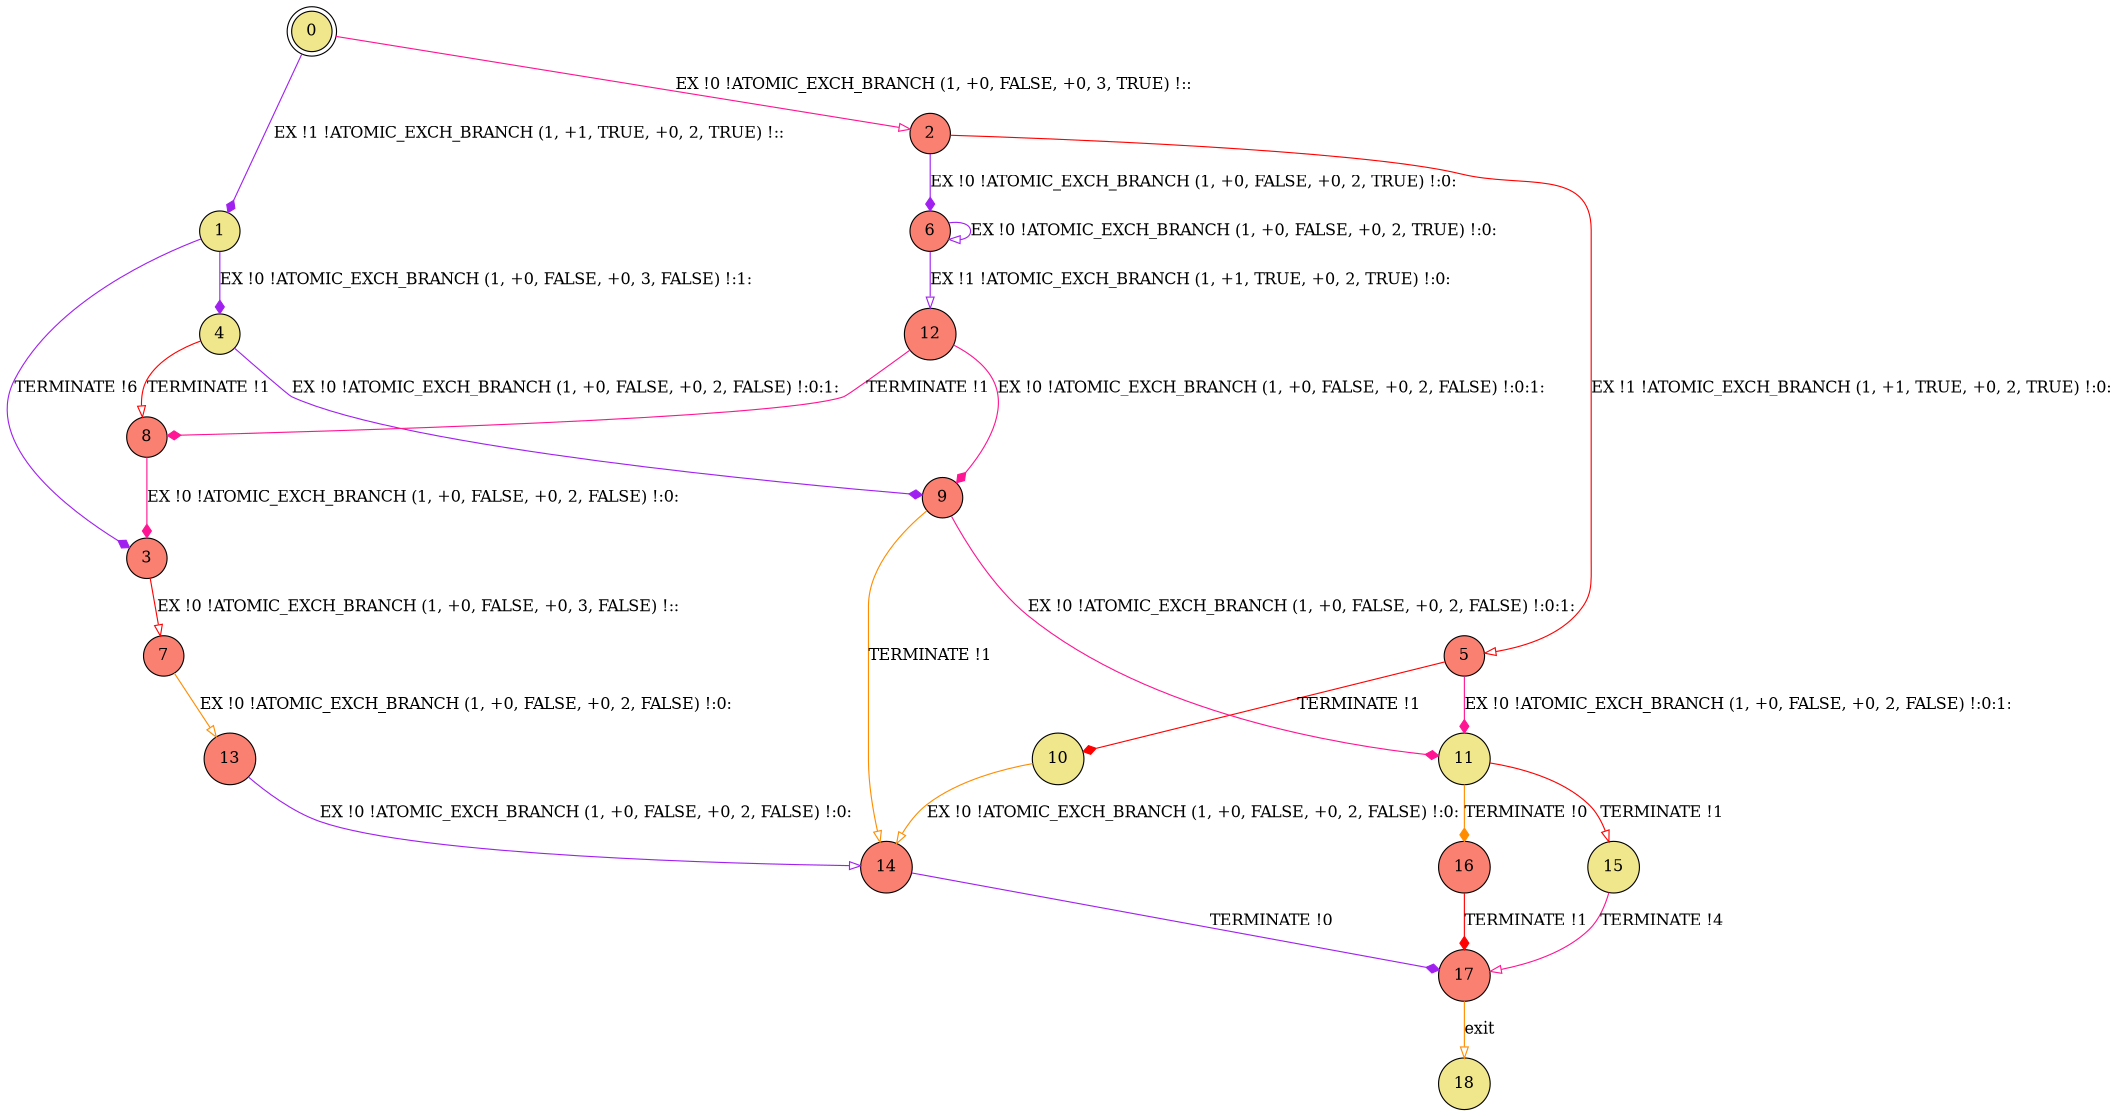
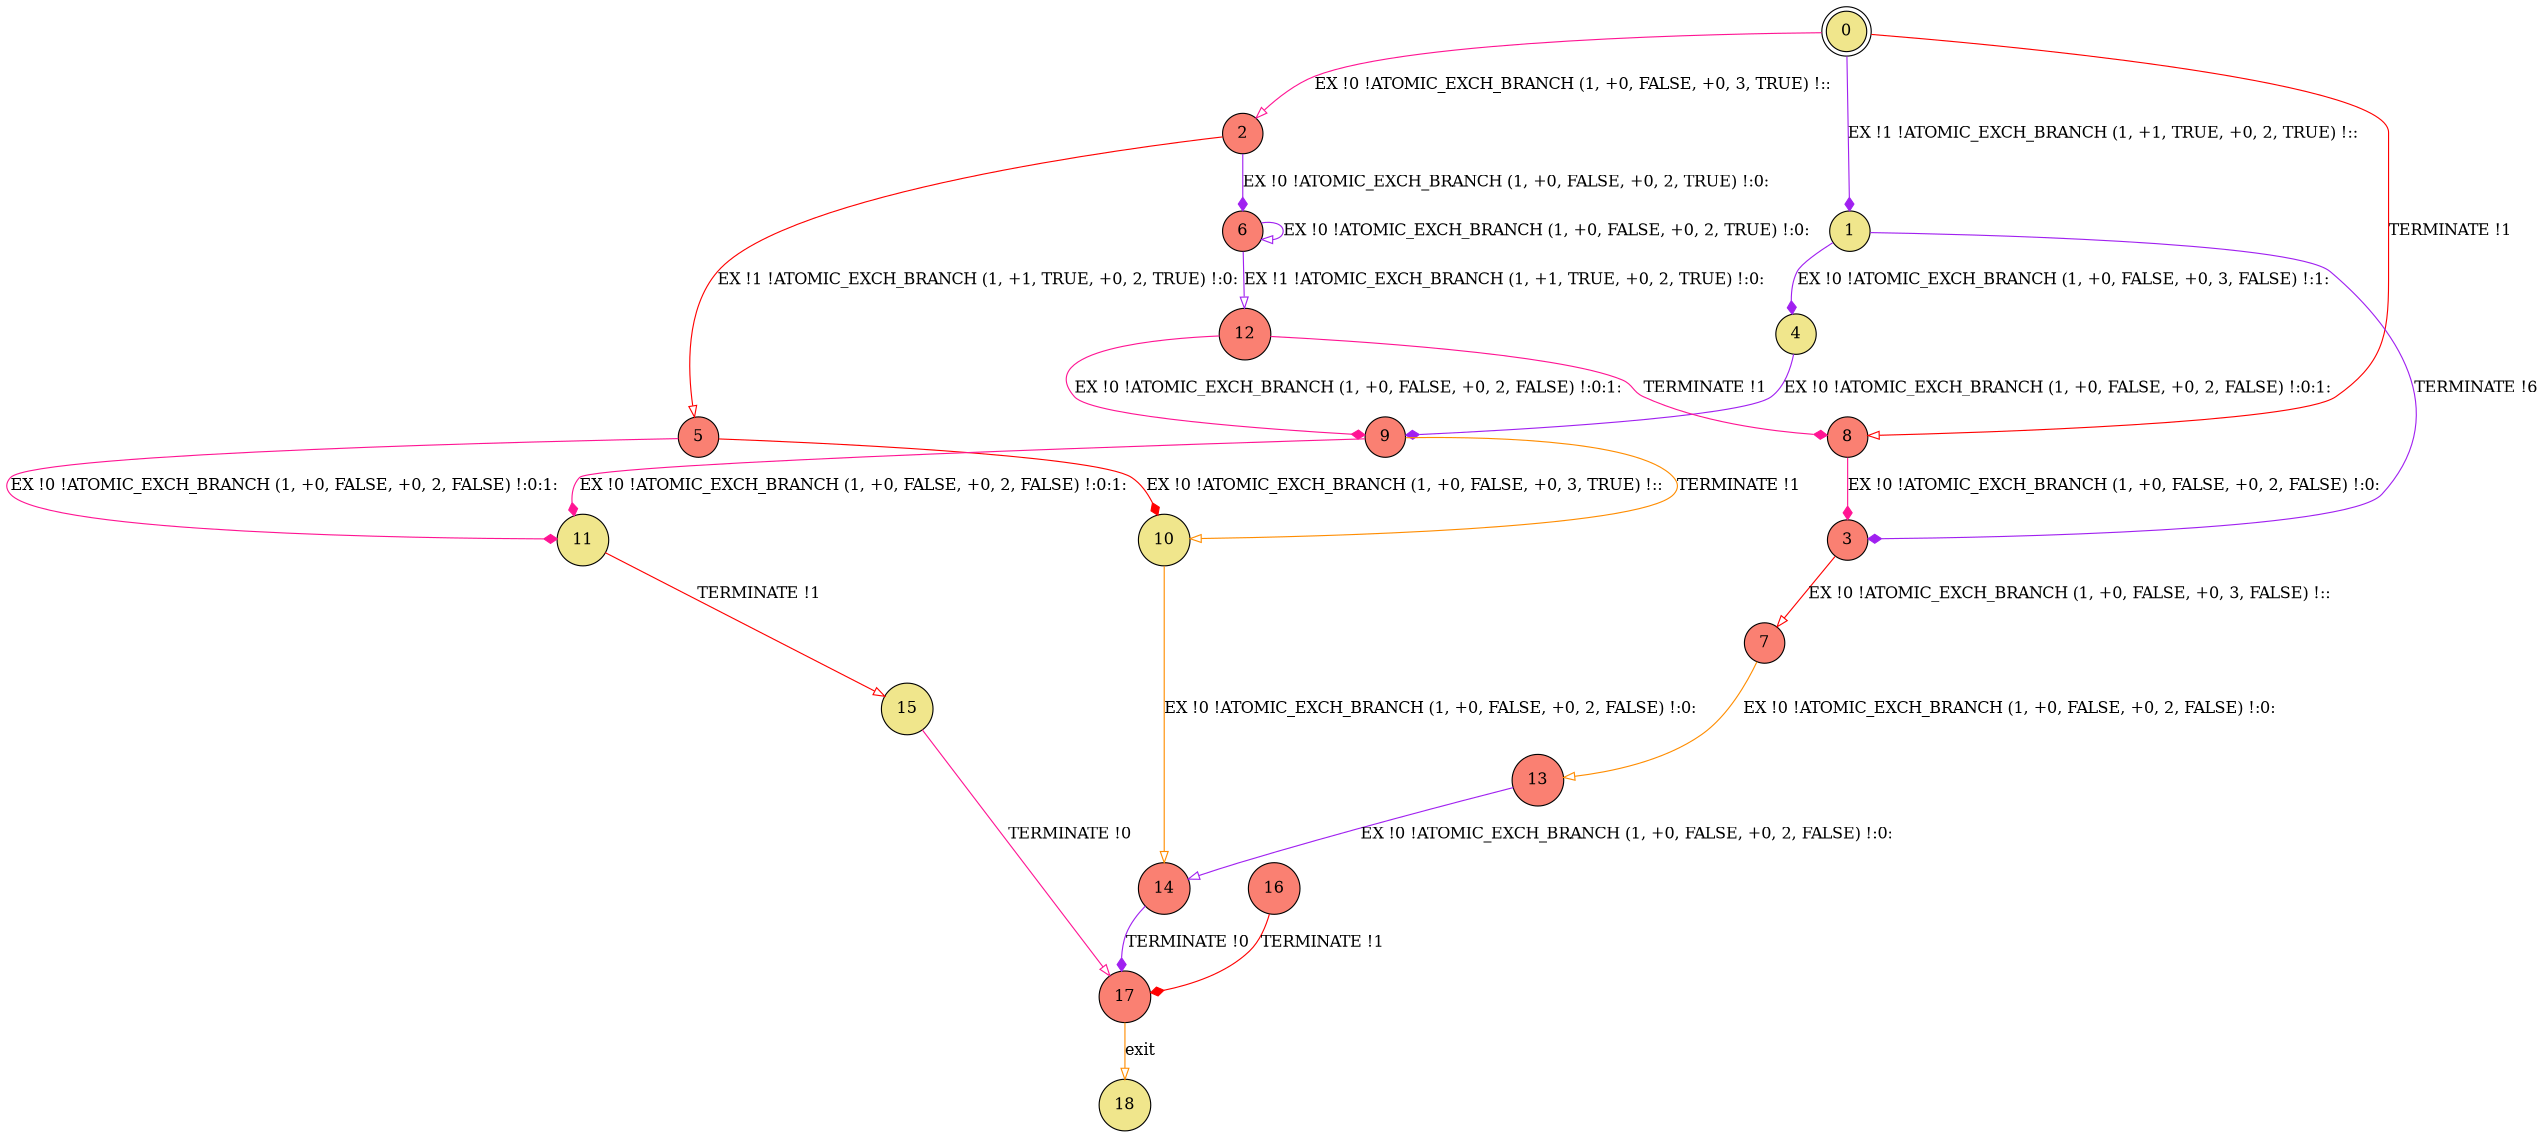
edge "4" -> "8": now "0" -> "8"
edge "9" -> "14": now "9" -> "10"
edge "5" -> "10": label "TERMINATE !1" -> "EX !0 !ATOMIC_EXCH_BRANCH (1, +0, FALSE, +0, 3, TRUE) !::"
edge "11" -> "16": removed, label "TERMINATE !0"
edge "15" -> "17": label "TERMINATE !4" -> "TERMINATE !0"
